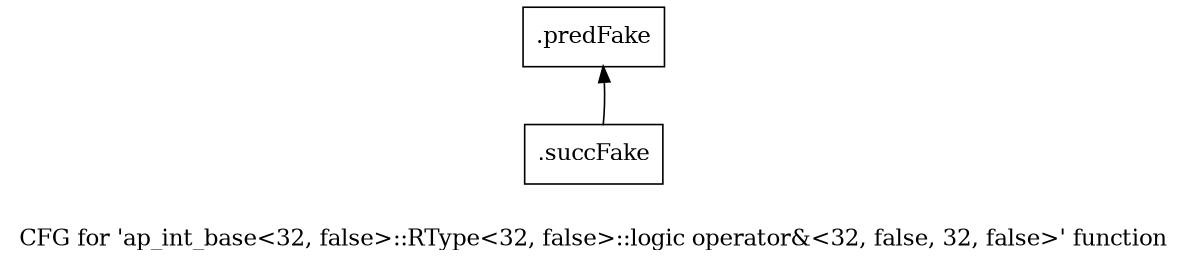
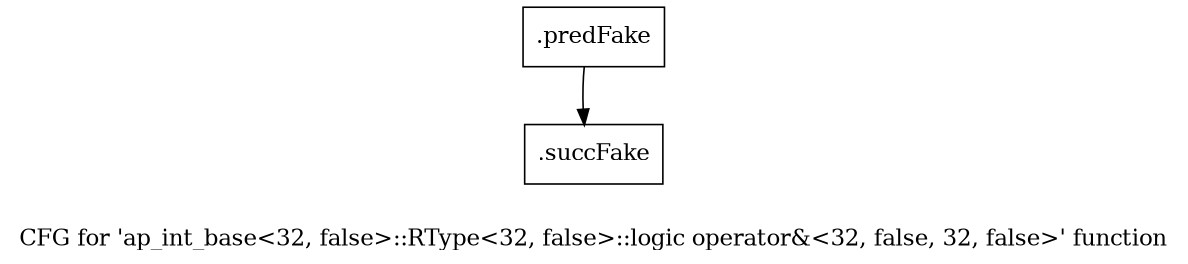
edge ".succFake" -> ".predFake": reversed
